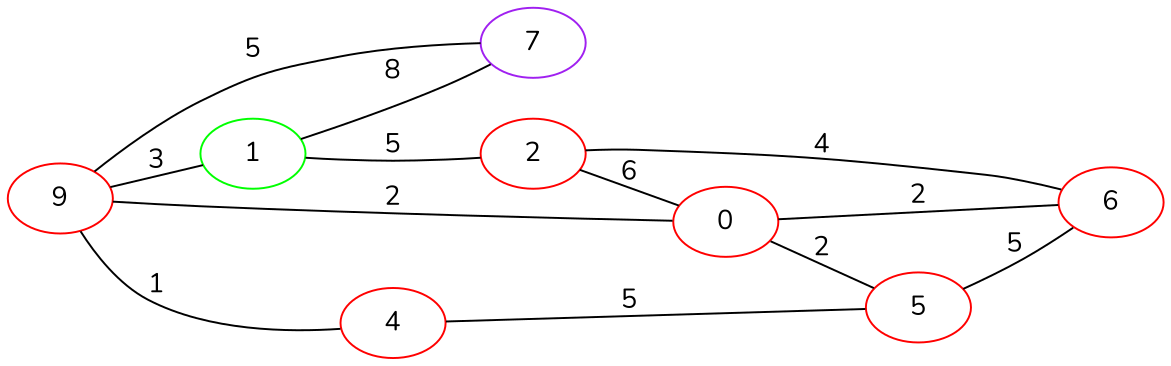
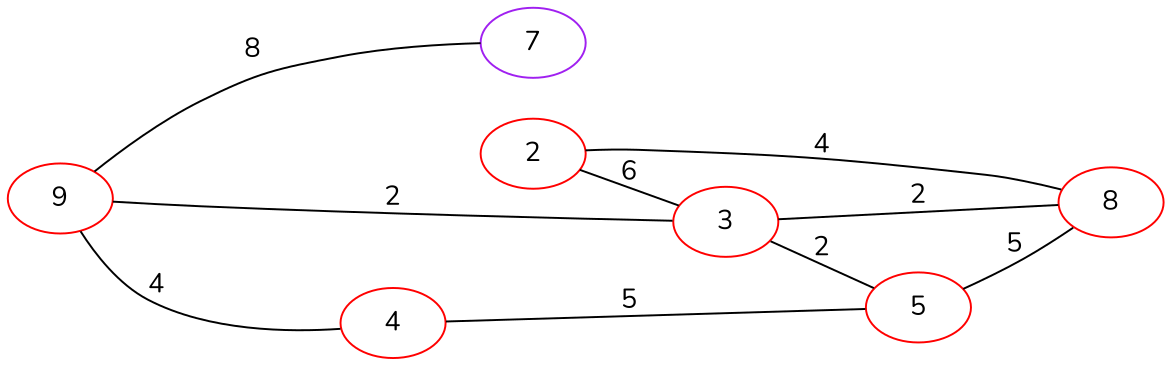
edge "7" -- "9": label "5" -> "8"
node "1": removed
node "6": label "6" -> "8"
node "0": label "0" -> "3"
edge "9" -- "4": label "1" -> "4"
